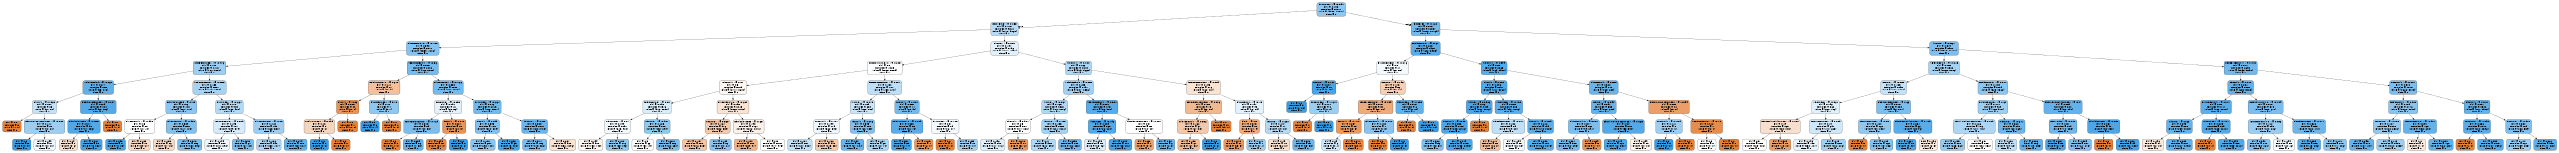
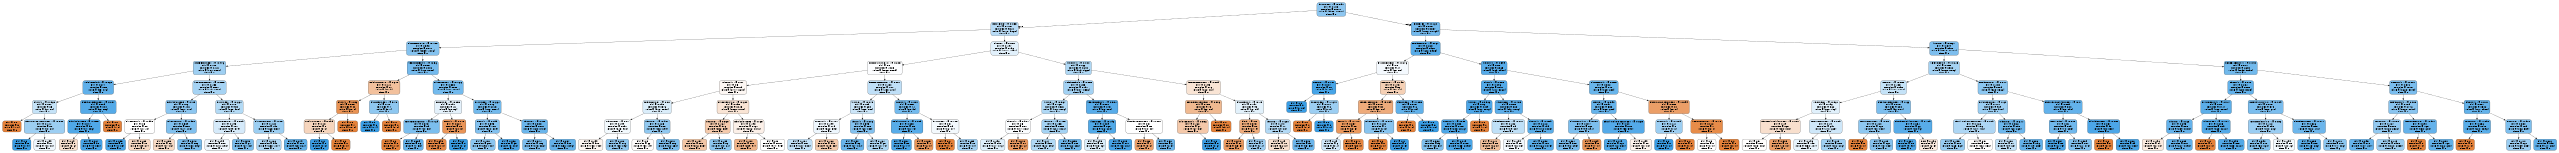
node "gini = 0.287 samples = 905 value = [252, 1196] class = 1": fillcolor #f9e4d4 -> #63b2ea
node "gini = 0.438 samples = 64 value = [67, 32] class = 0": removed
node "gini = 0.286 black = 186 value = [49, 235] class = 1": label "gini = 0.286 black = 186 value = [49, 235] class = 1" -> "gini = 0.286 samples = 186 value = [49, 235] class = 1"
node "gini = 0.0 samples = 2 value = [7, 0] class = 0": fillcolor #fbeade -> #e58139
node "gini = 0.233 samples = 1041 value = [217, 1396] class = 1": removed
